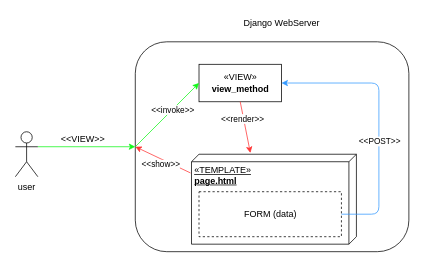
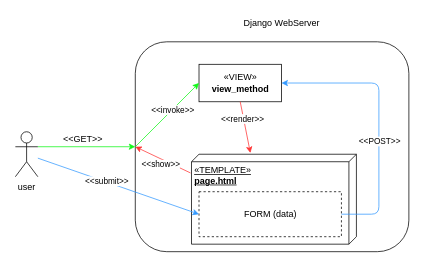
node "<<VIEW>>": label "<<VIEW>>" -> "<<GET>>"
edge "user" -> "FORM (data)": added, label "<<submit>>"
